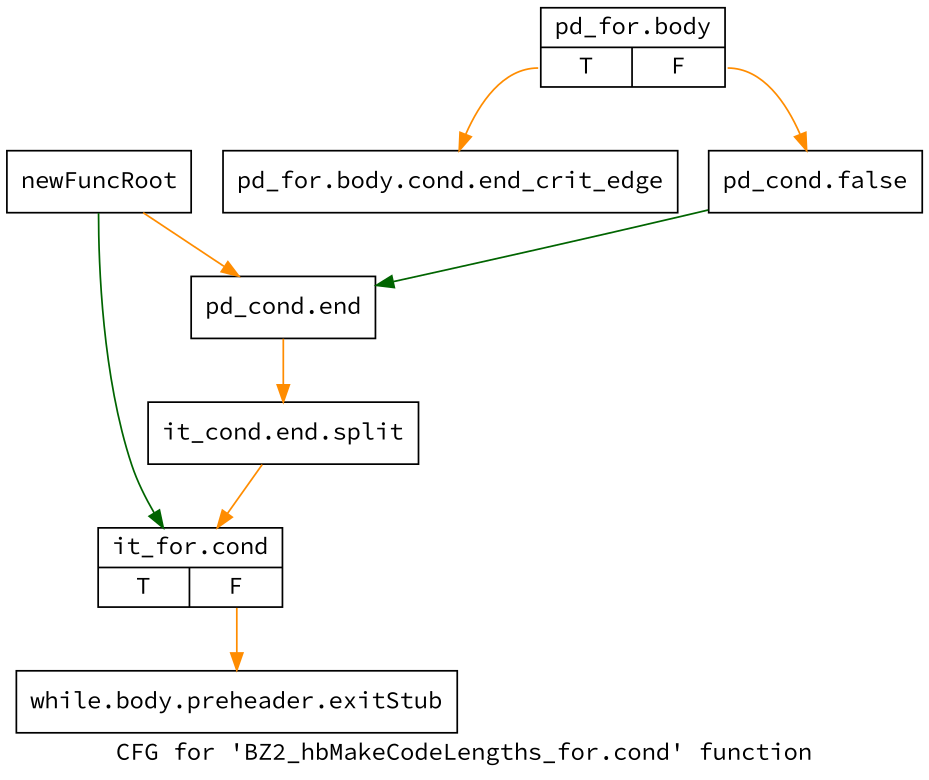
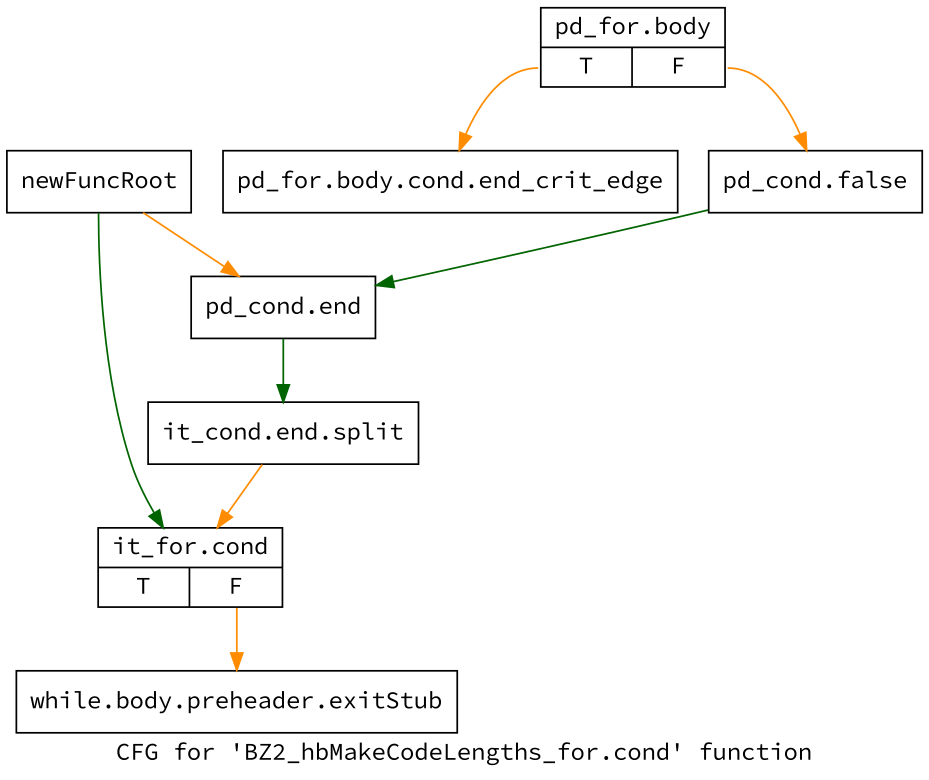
edge "pd_cond.end" -> "it_cond.end.split": color darkorange -> darkgreen
